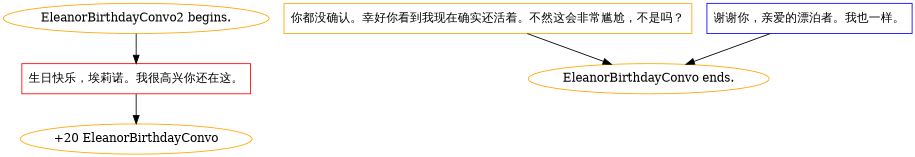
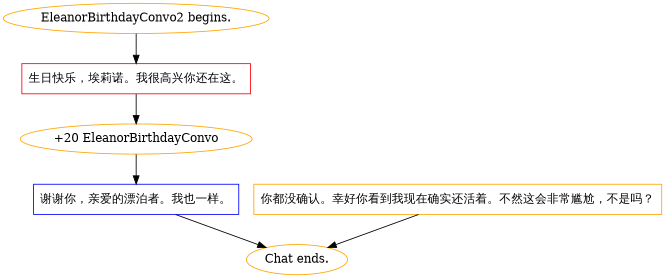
node "EleanorBirthdayConvo ends.": label "EleanorBirthdayConvo ends." -> "Chat ends."
edge "+20 EleanorBirthdayConvo" -> "谢谢你，亲爱的漂泊者。我也一样。": added
